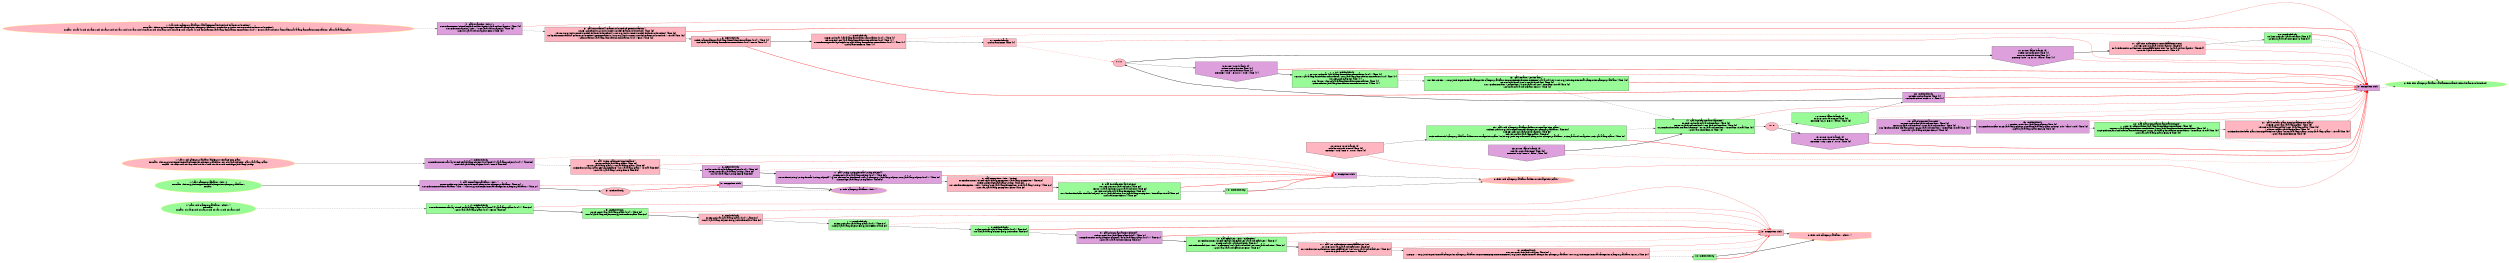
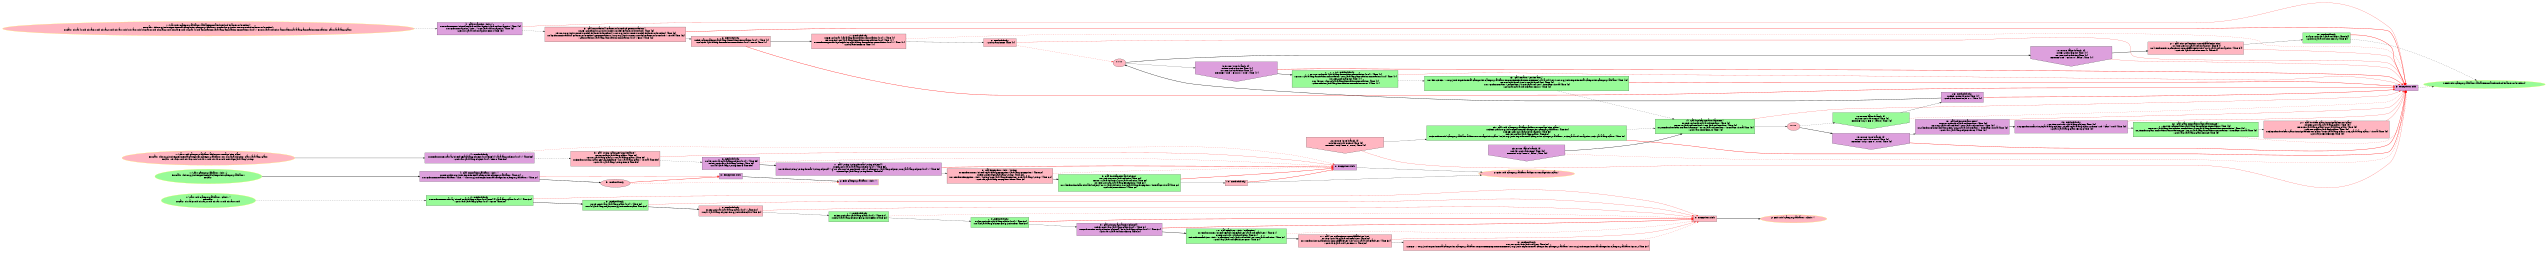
node "8:  method_array *&$bcvar6:int=0 [line 47]": label "8:  method_array *&$bcvar6:int=0 [line 47]" -> "8:  method_body *&$bcvar6:int=0 [line 47]"
edge "5:  method_body" -> "2: Exit CategoryValidator.<init>()": color black -> red
node "2: Exit CategoryValidator.<init>()": shape ellipse -> box
node "10:  method_body": fillcolor palegreen -> lightpink
node "2: Exit void CategoryValidator.<clinit>()": shape invhouse -> ellipse
node "13:  method_body": removed
